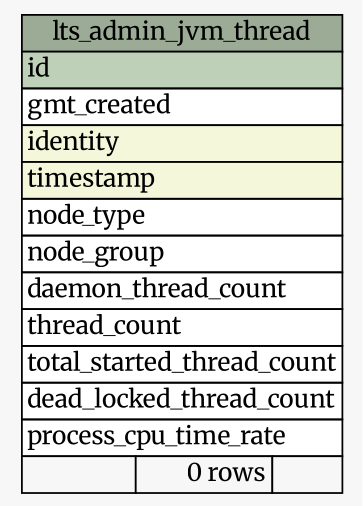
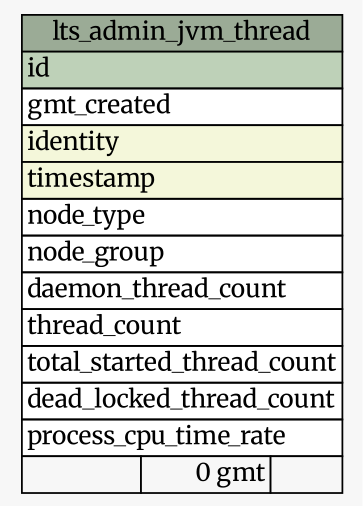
node "lts_admin_jvm_thread": text "0 rows" -> "0 gmt"
